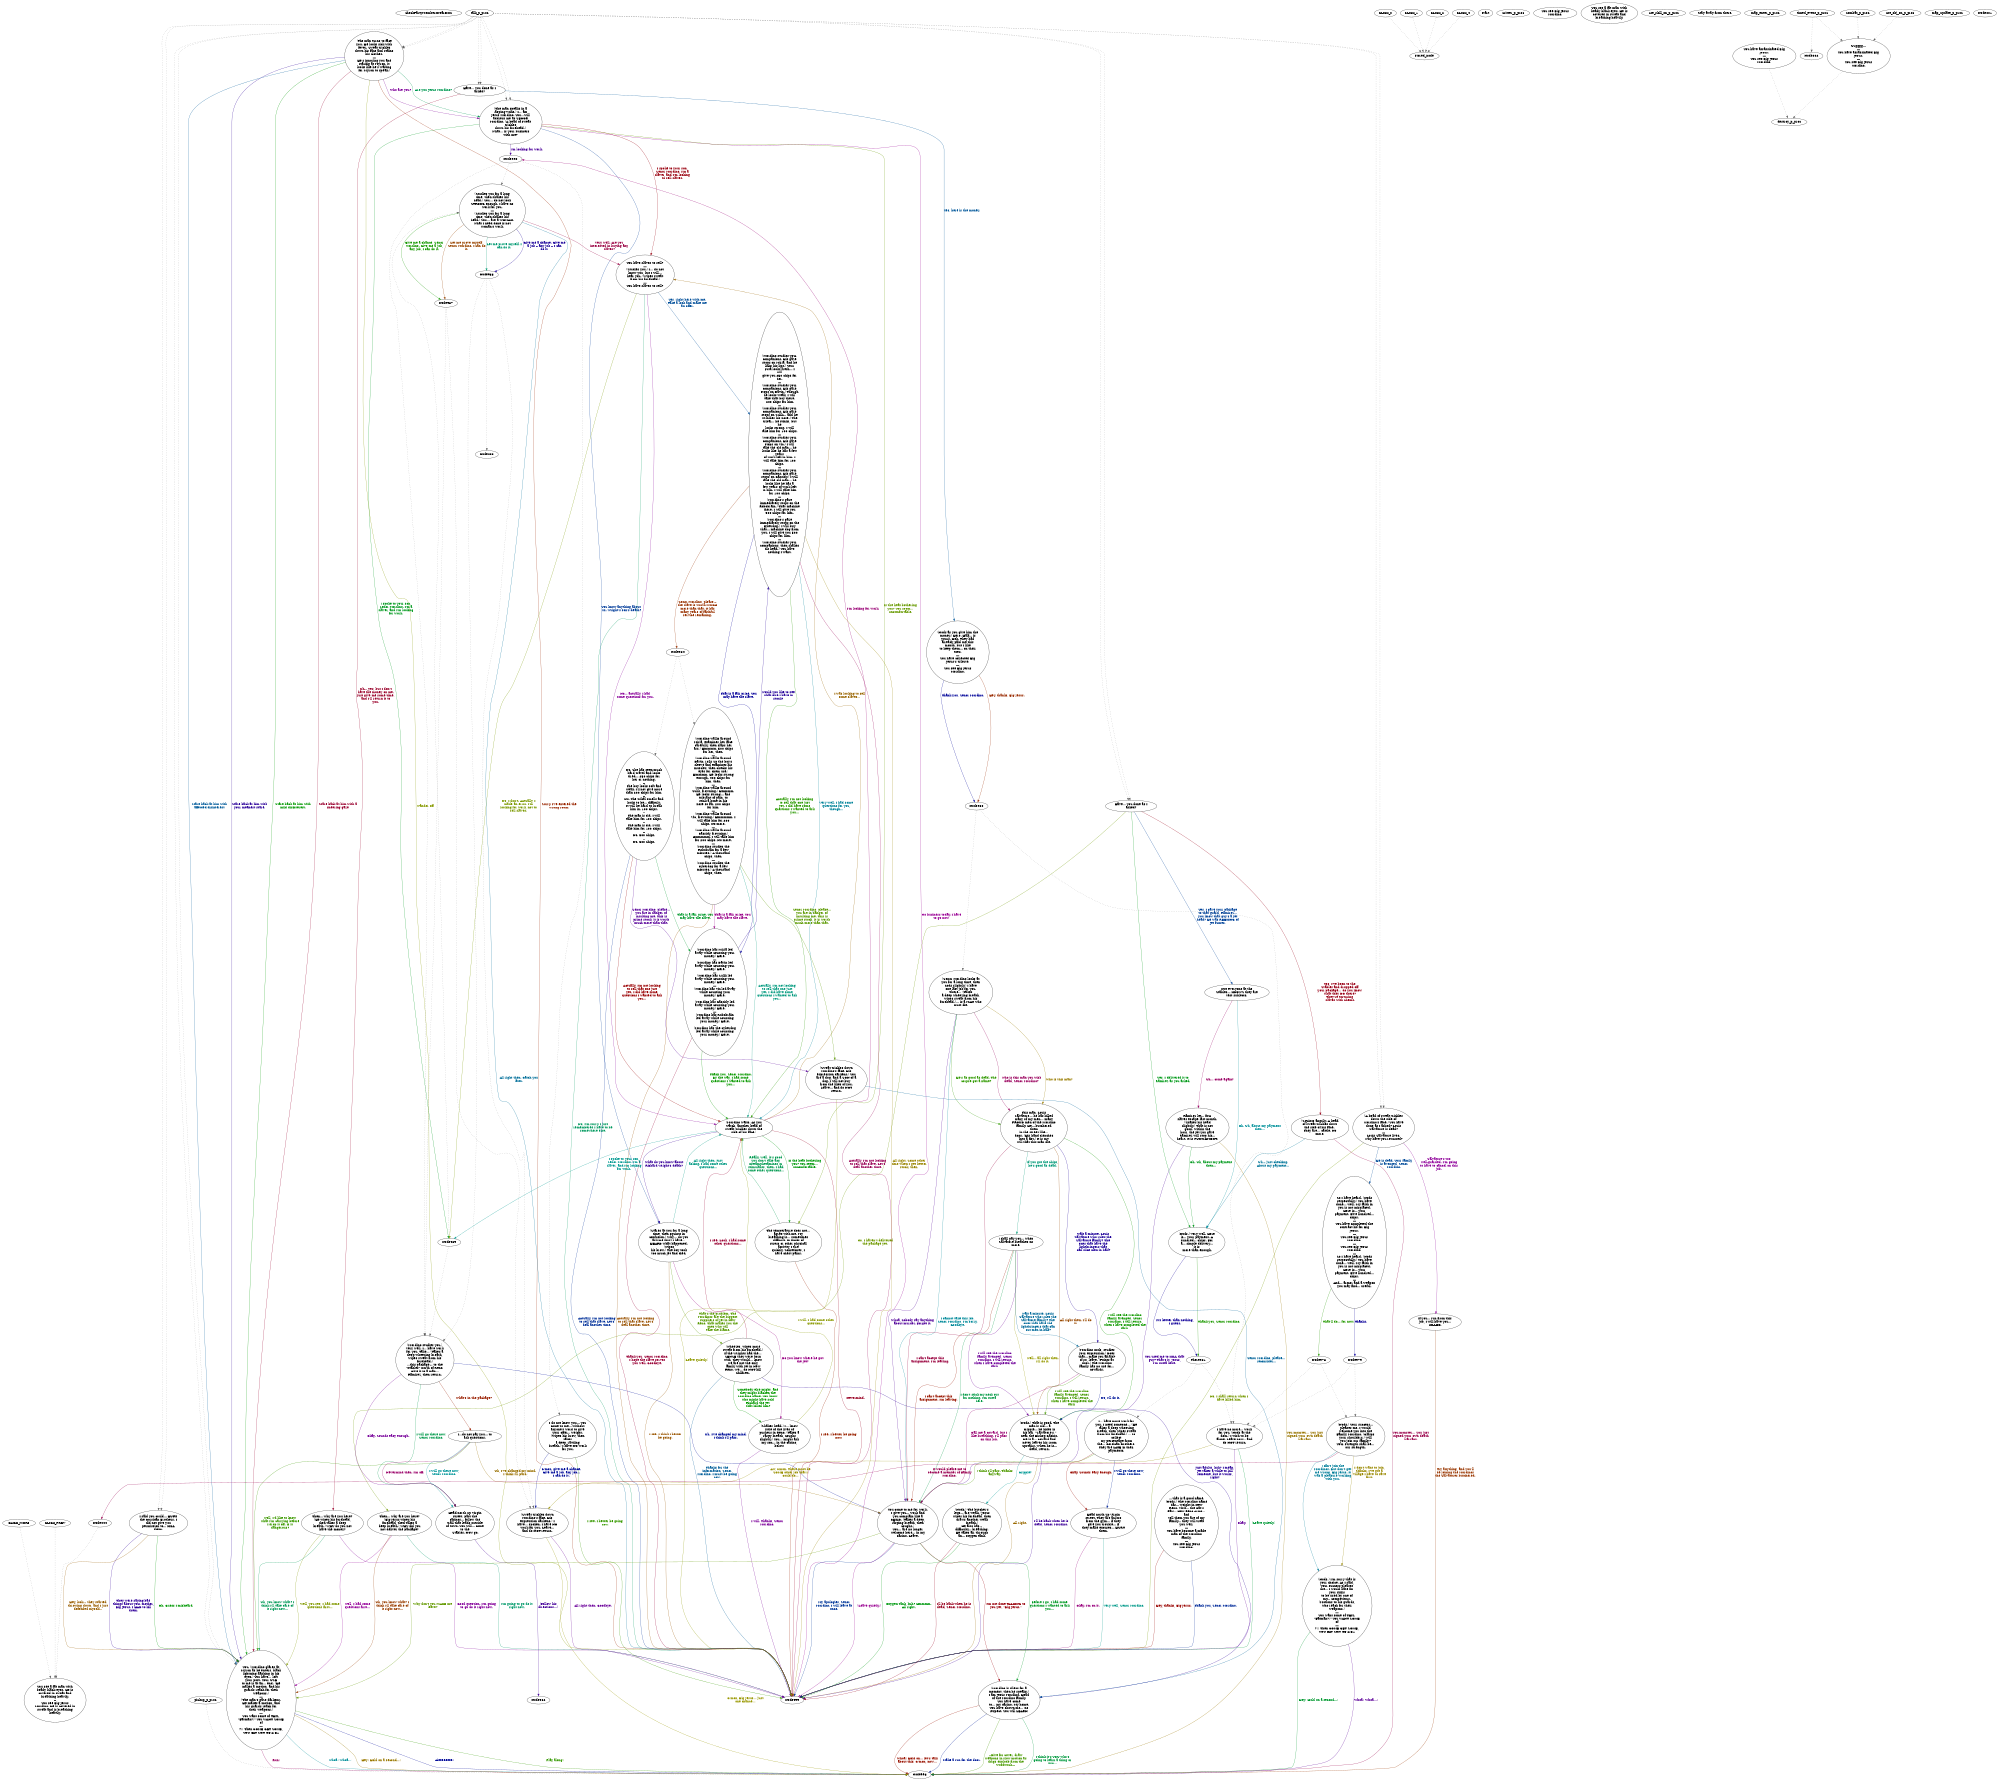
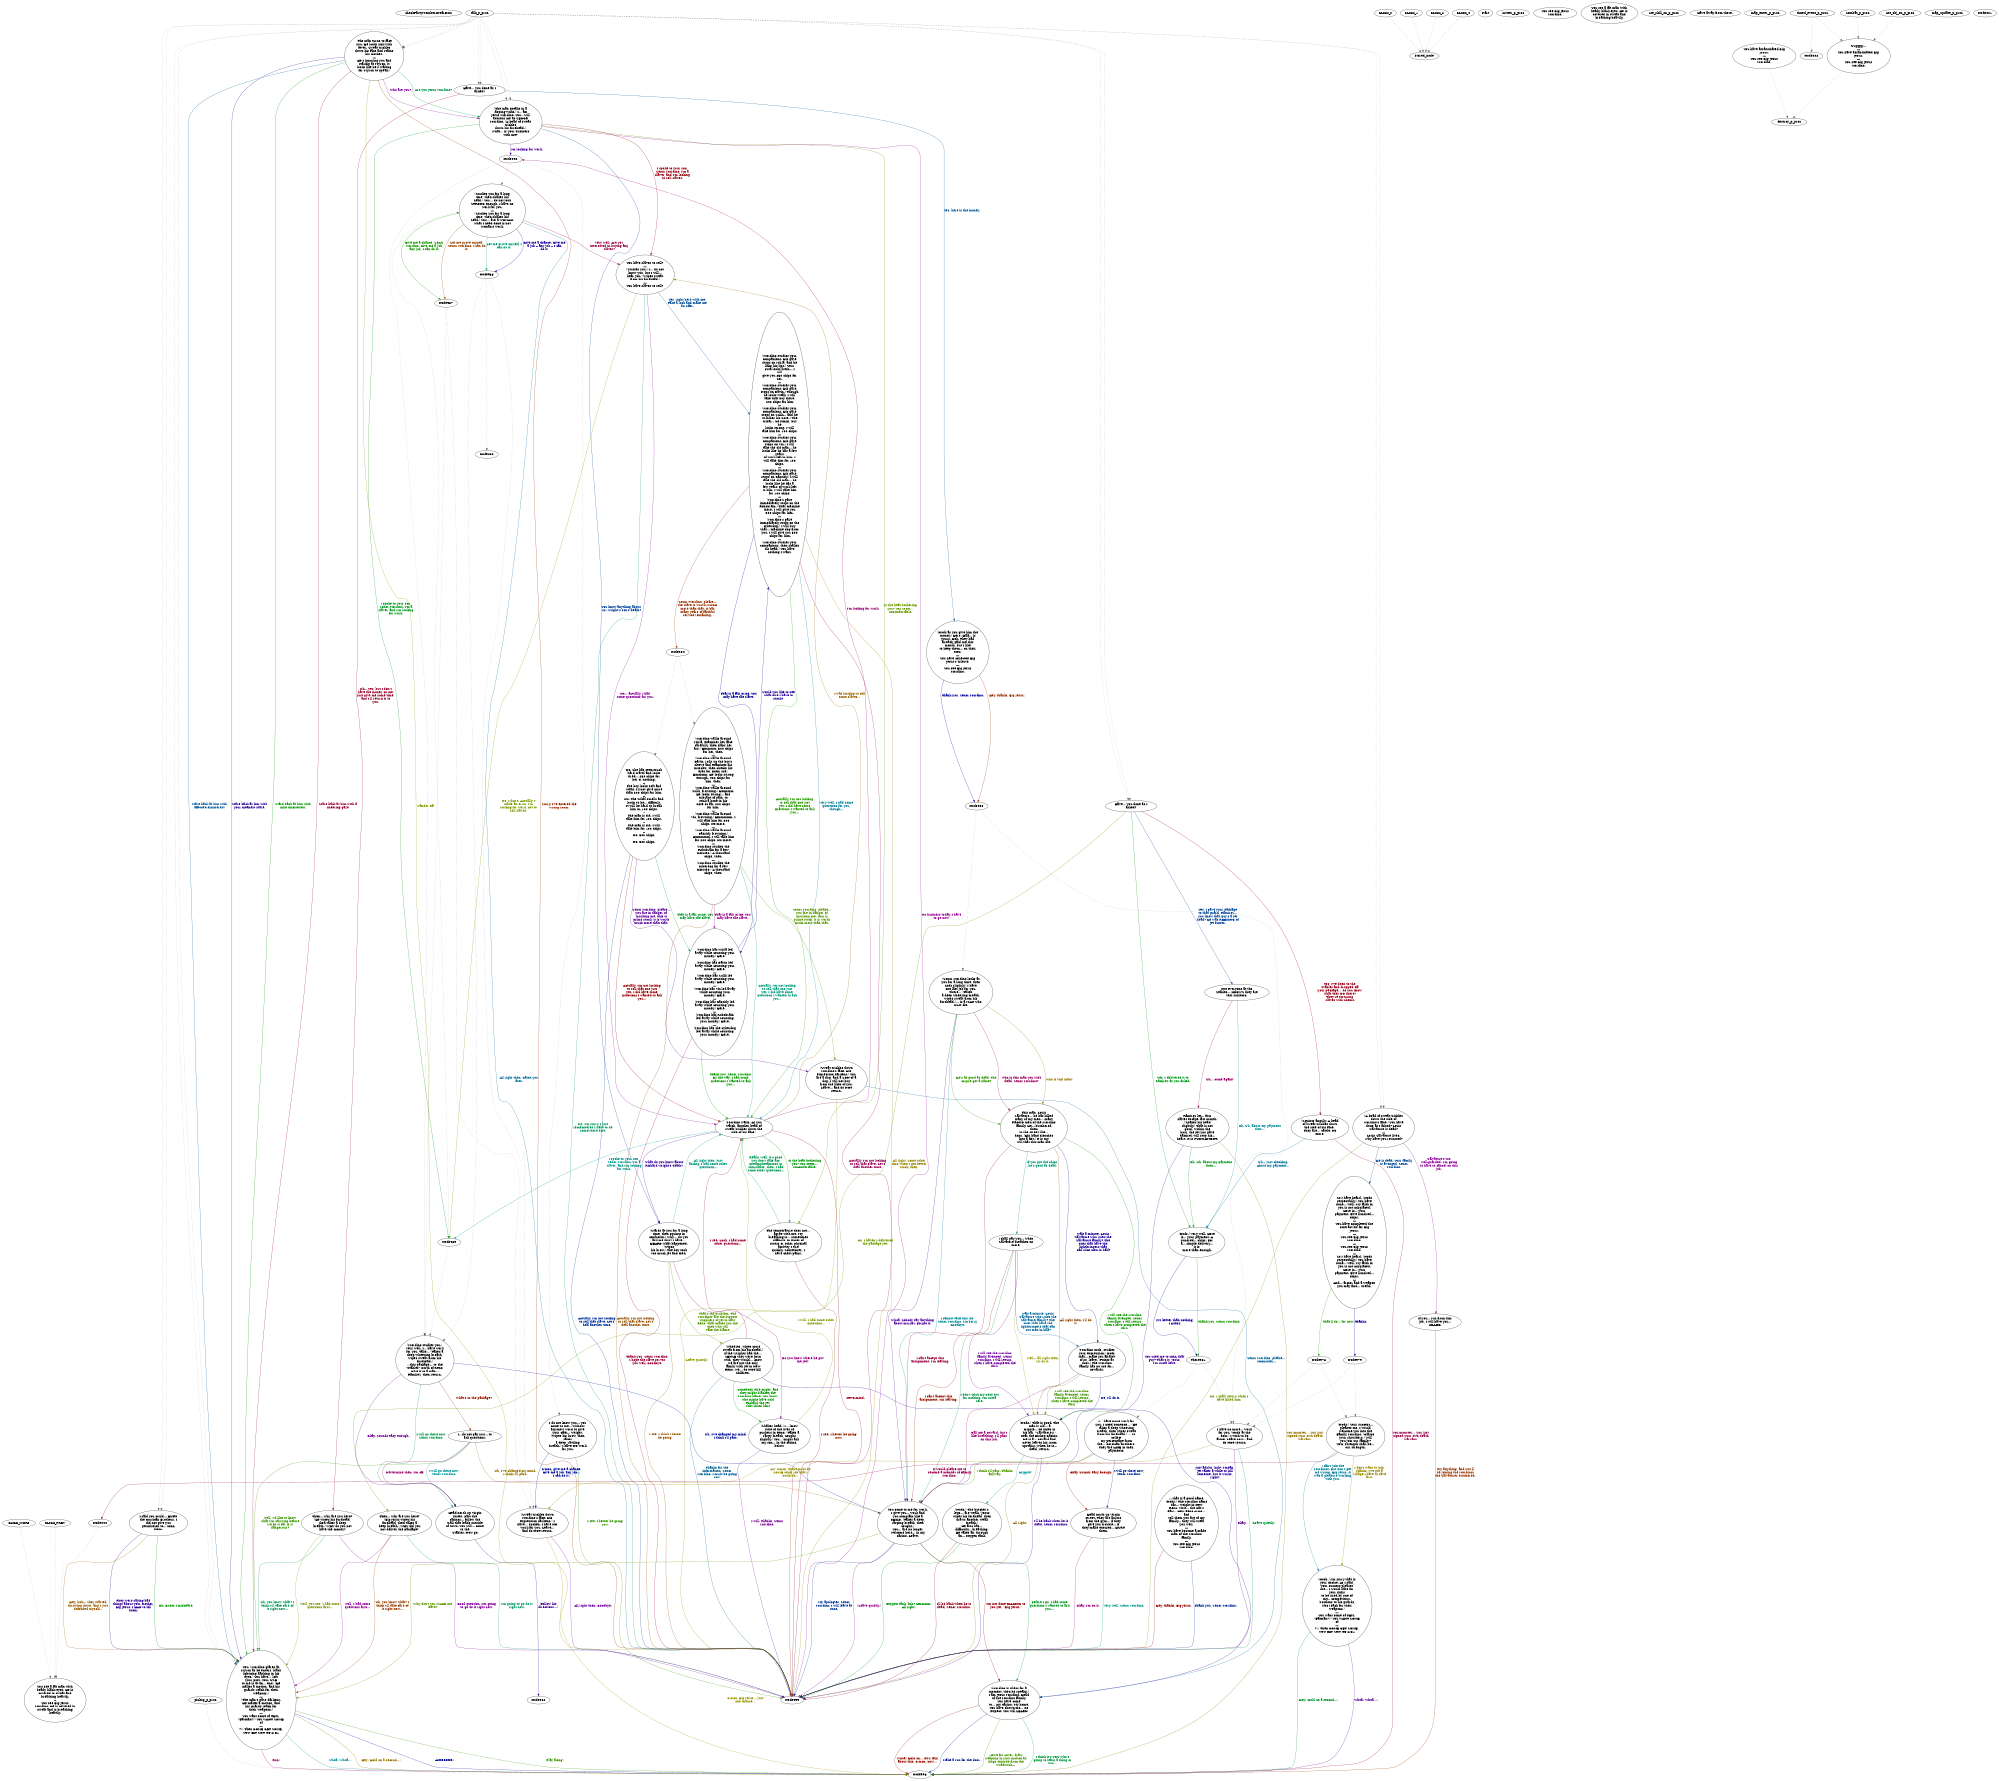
node "Stay away from there.": label "Stay away from there." -> "Have away from there."
